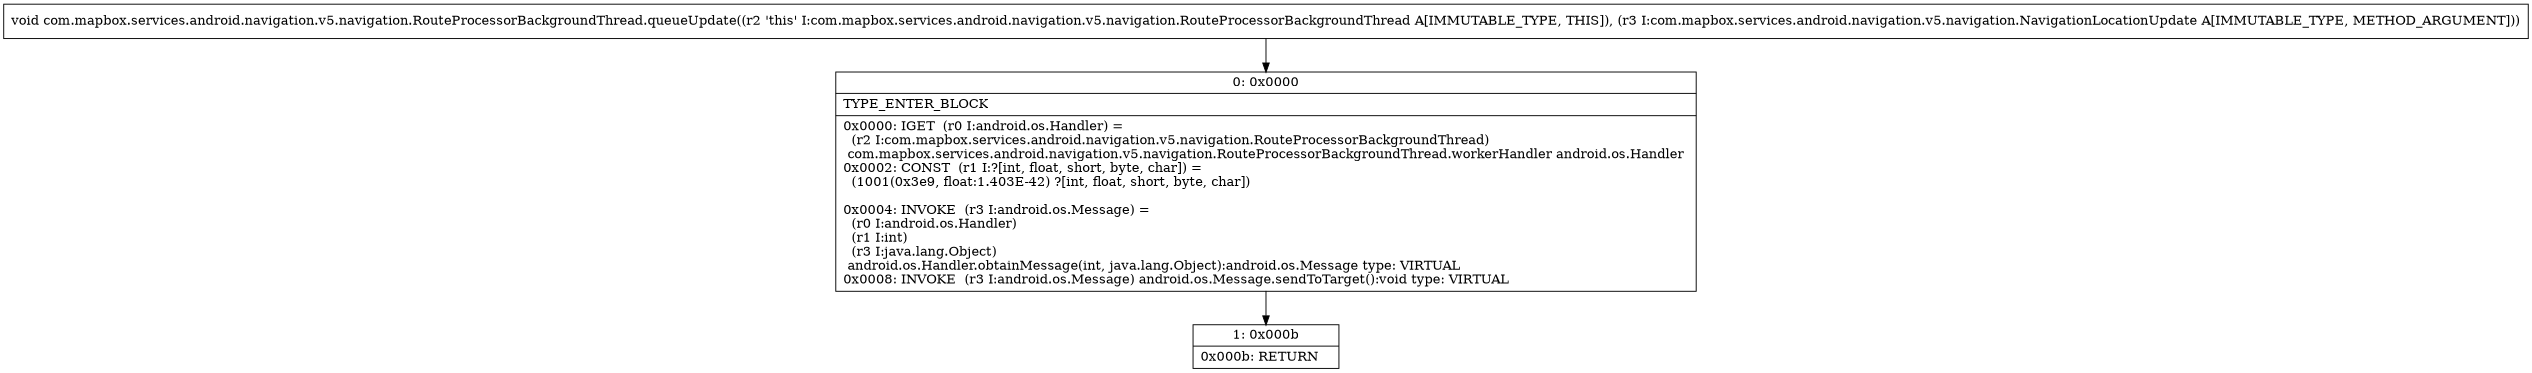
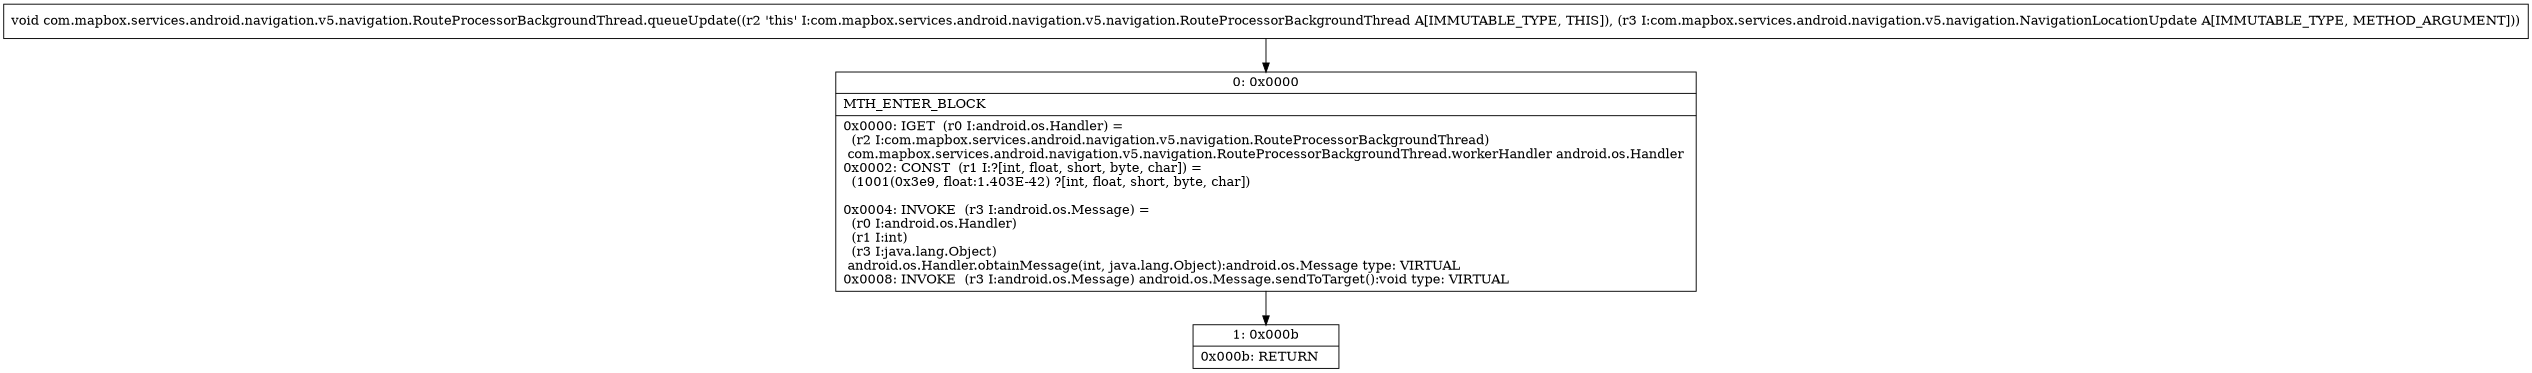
node "0: 0x0000": text "TYPE_ENTER_BLOCK" -> "MTH_ENTER_BLOCK"
